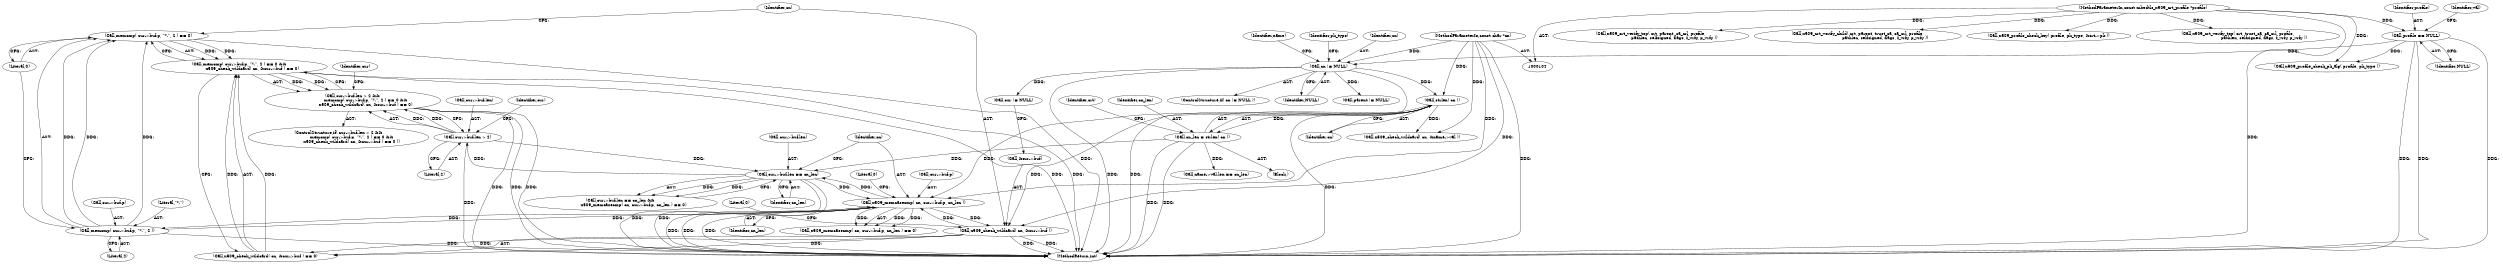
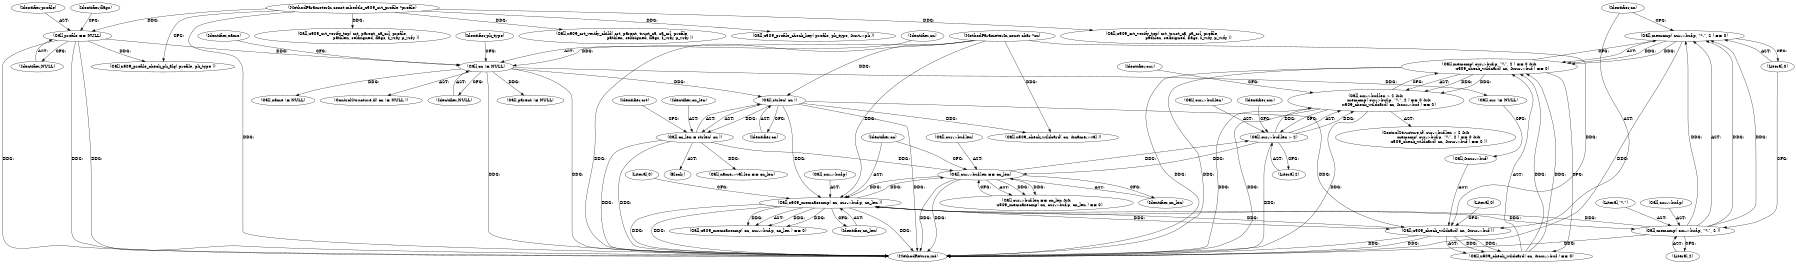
node "(Identifier,val)": label "(Identifier,val)" -> "(Identifier,flags)"
edge "(MethodParameterIn,const mbedtls_x509_crt_profile *profile)" -> "(Call,x509_profile_check_pk_alg( profile, pk_type ))": label "DDG: " -> "CFG: "
node "1000104": removed
node "(Call,name != NULL)": added
